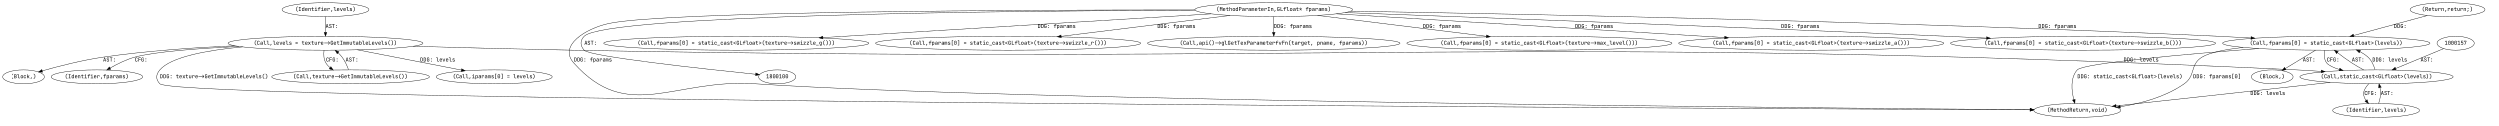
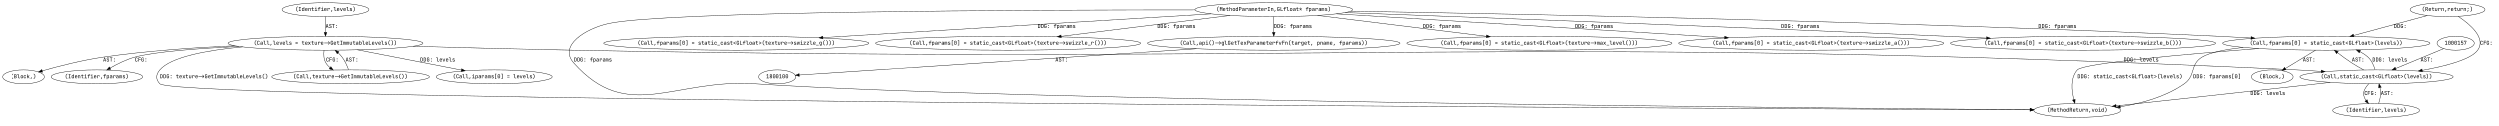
edge "(MethodParameterIn,GLfloat* fparams)" -> "1800100": now "(Call,api()->glGetTexParameterfvFn(target, pname, fparams))" -> "1800100"
edge "(Call,fparams[0] = static_cast<GLfloat>(levels))" -> "(Call,static_cast<GLfloat>(levels))": now "(Return,return;)" -> "(Call,static_cast<GLfloat>(levels))"
